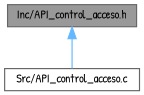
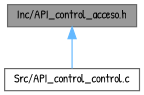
node "Src/API_control_acceso.c": label "Src/API_control_acceso.c" -> "Src/API_control_control.c"
